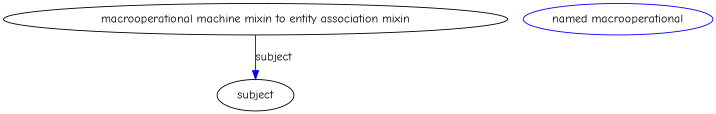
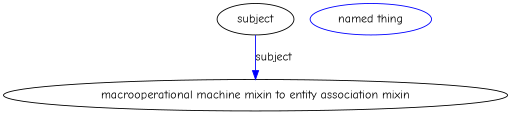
node "named macrooperational": label "named macrooperational" -> "named thing"
edge "macrooperational machine mixin to entity association mixin" -> "subject": reversed
